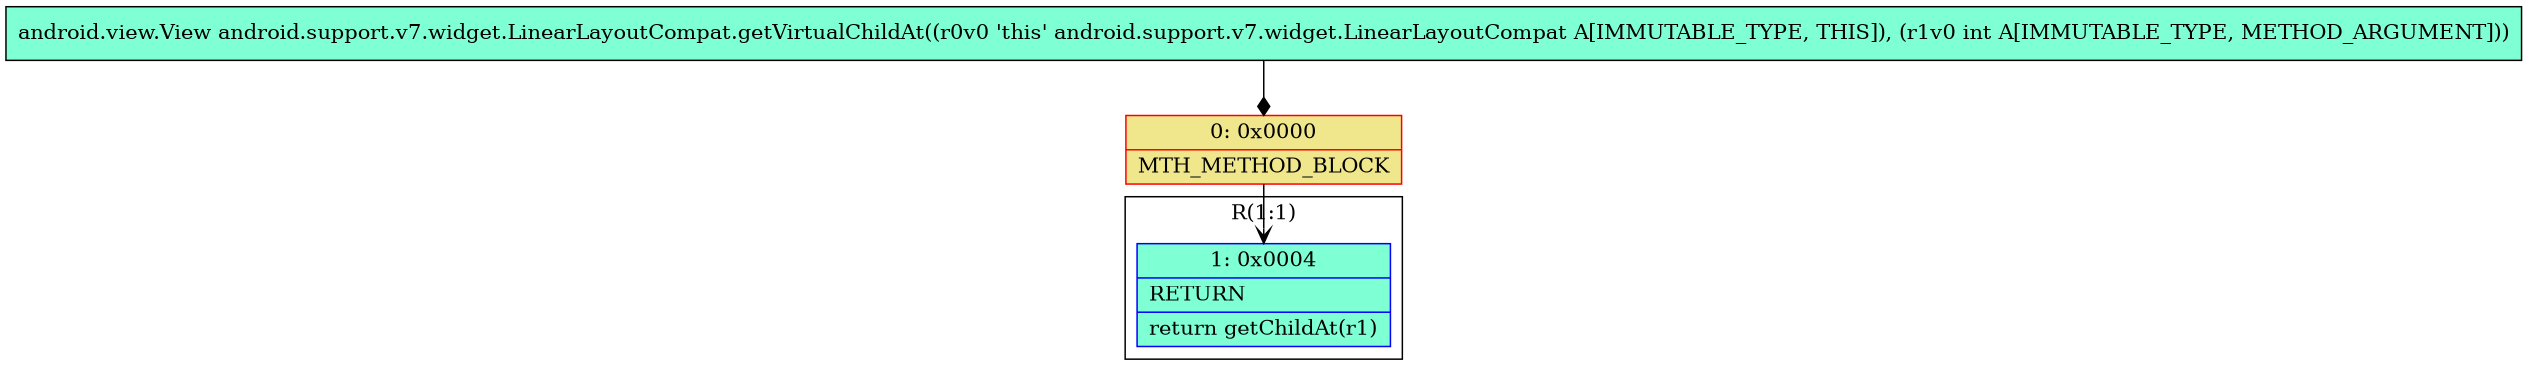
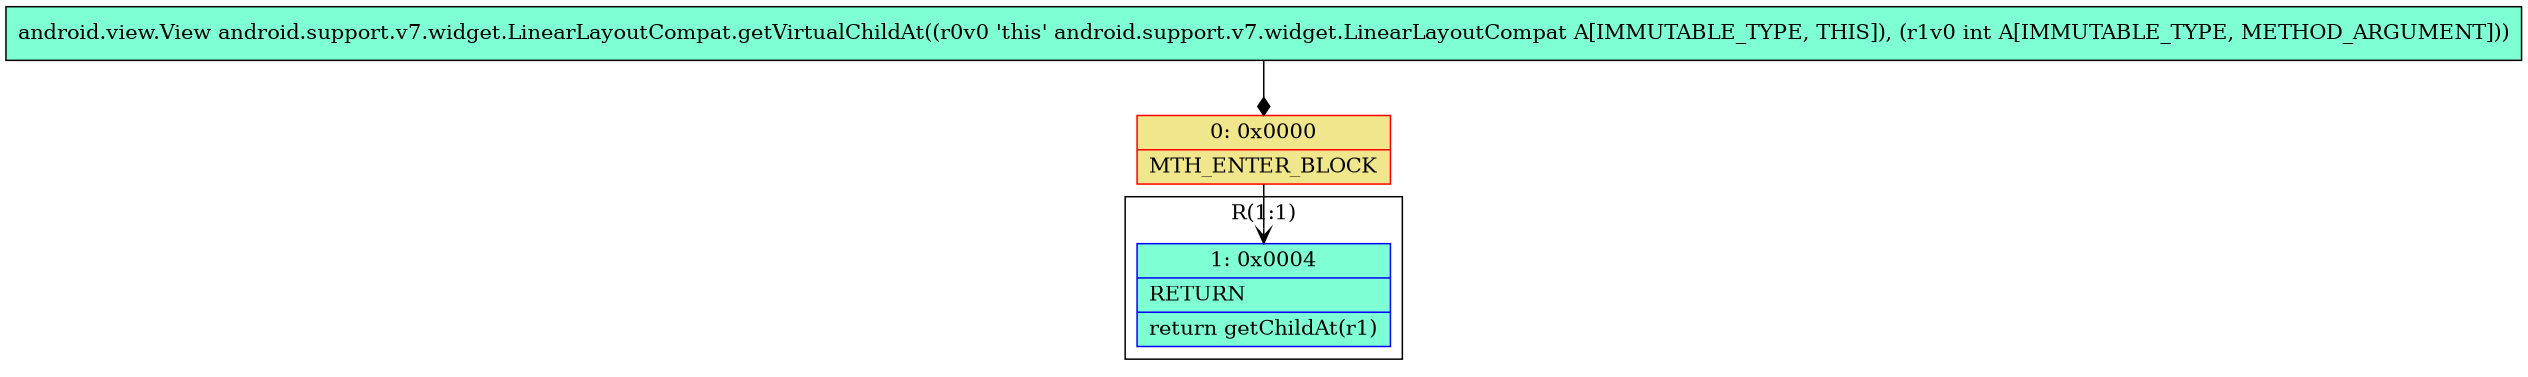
node "0: 0x0000": text "MTH_METHOD_BLOCK" -> "MTH_ENTER_BLOCK"
